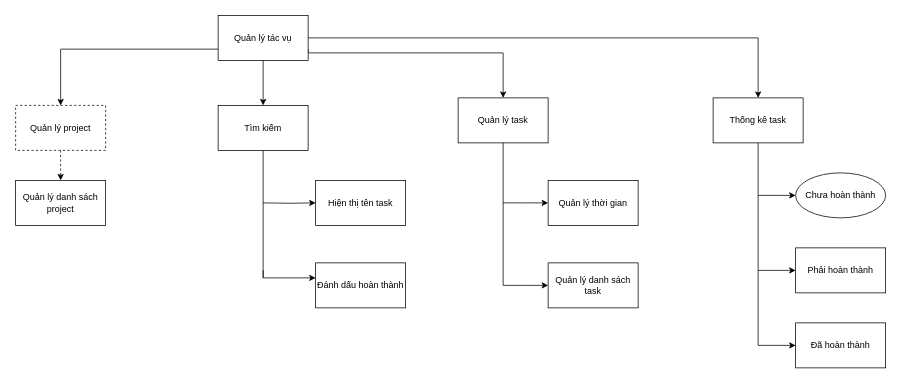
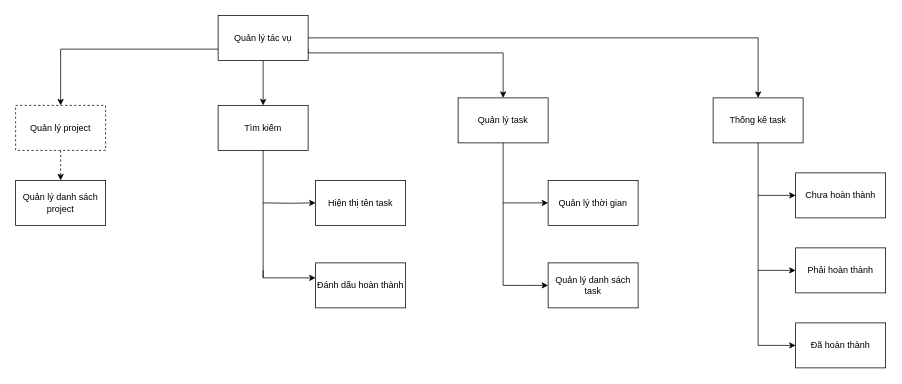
node "Chưa hoàn thành": shape ellipse -> rectangle
